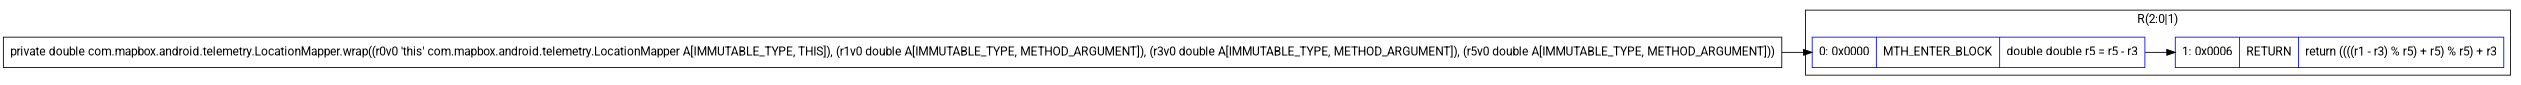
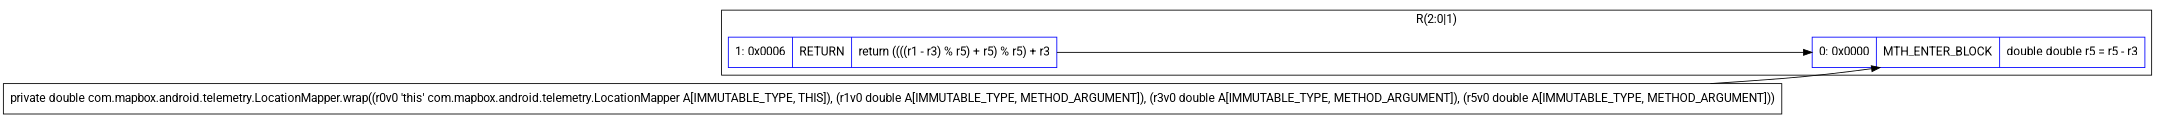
edge "0: 0x0000" -> "1: 0x0006": reversed
